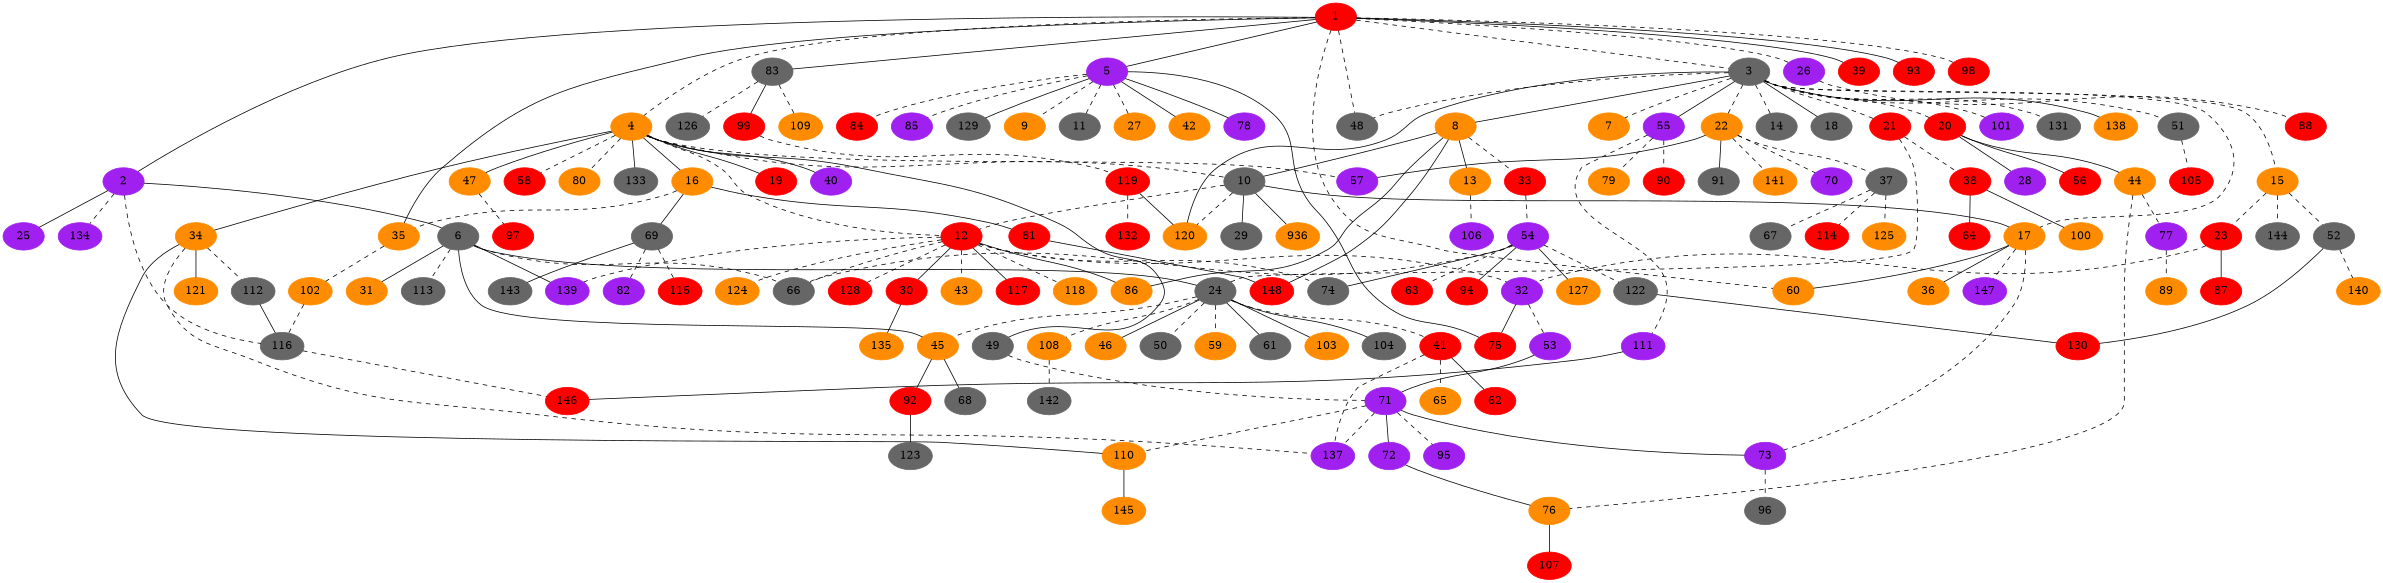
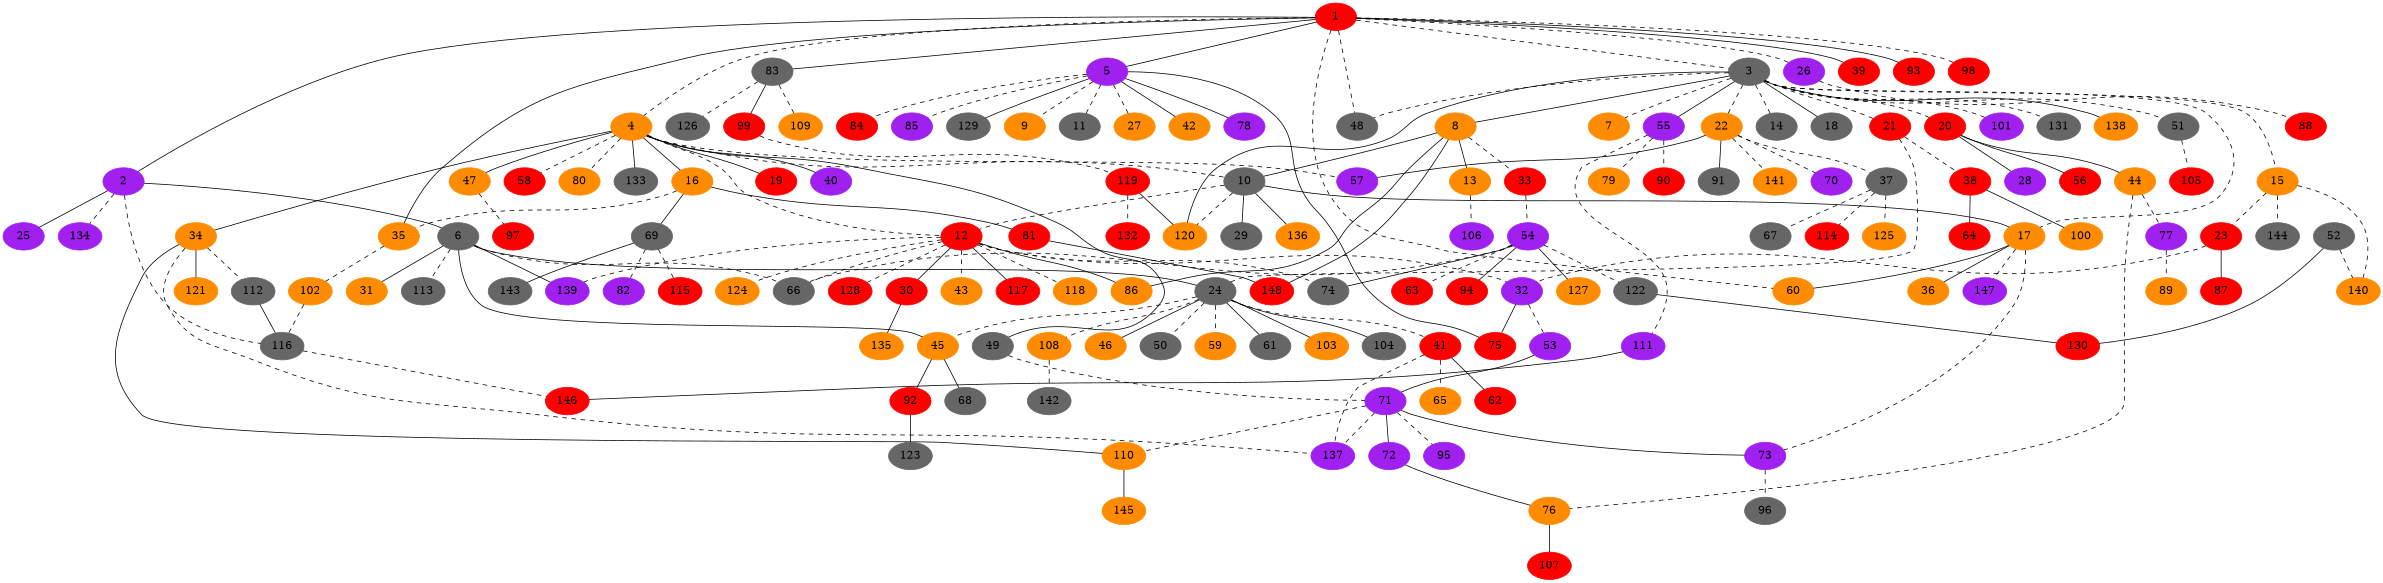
edge "15" -- "52": now "15" -- "140"
node "936": label "936" -> "136"
